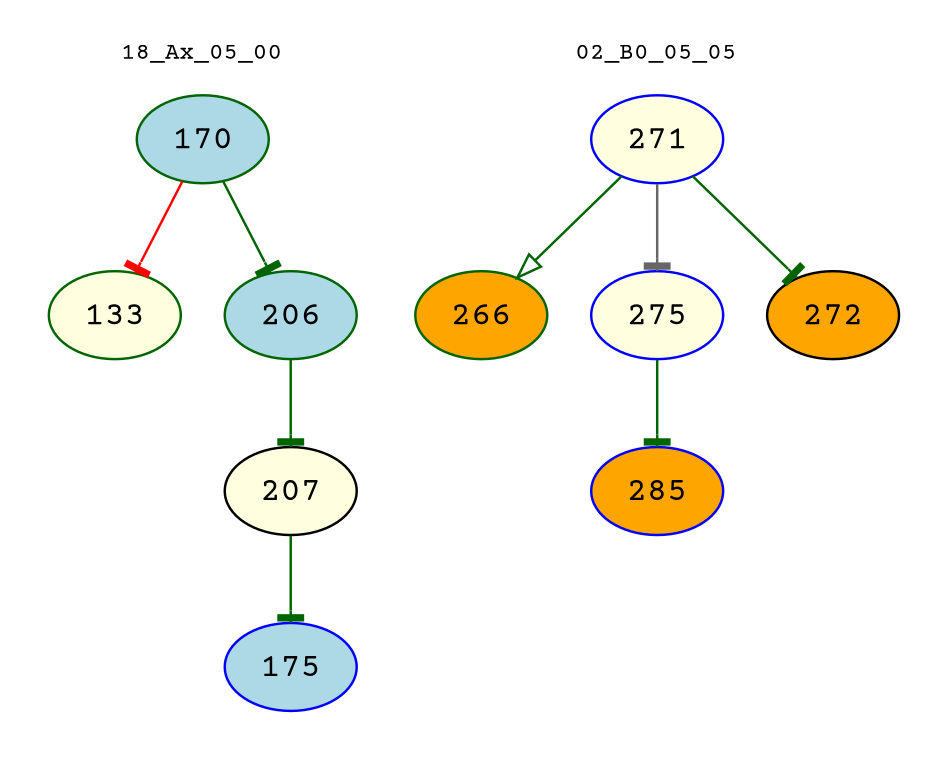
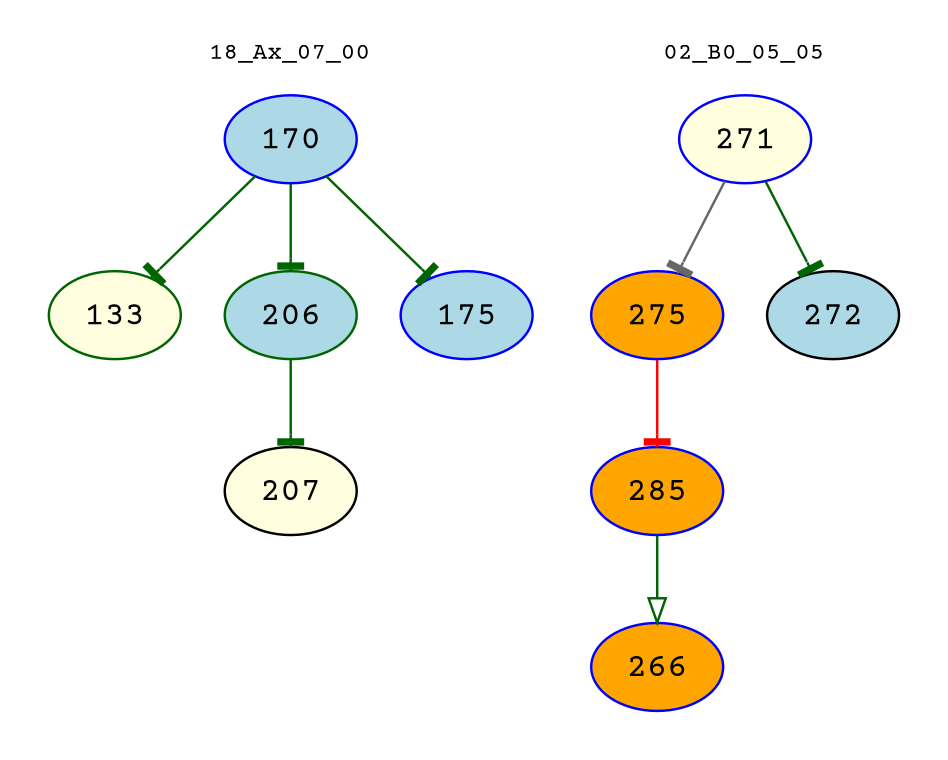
cluster "18_Ax_05_00": label "18_Ax_05_00" -> "18_Ax_07_00"
node "170": color darkgreen -> blue
edge "271" -> "266": now "285" -> "266"
edge "170" -> "133": color red -> darkgreen
node "266": color darkgreen -> blue
node "275": fillcolor lightyellow -> orange
node "272": fillcolor orange -> lightblue
edge "275" -> "285": color darkgreen -> red
edge "207" -> "175": now "170" -> "175"
